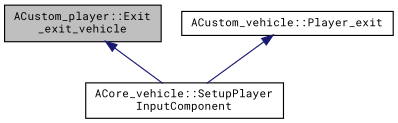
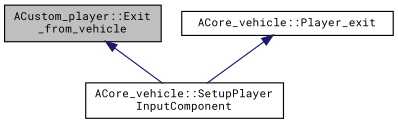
node "ACustom_player::Exit _exit_vehicle": label "ACustom_player::Exit _exit_vehicle" -> "ACustom_player::Exit _from_vehicle"
node "ACustom_vehicle::Player_exit": label "ACustom_vehicle::Player_exit" -> "ACore_vehicle::Player_exit"
